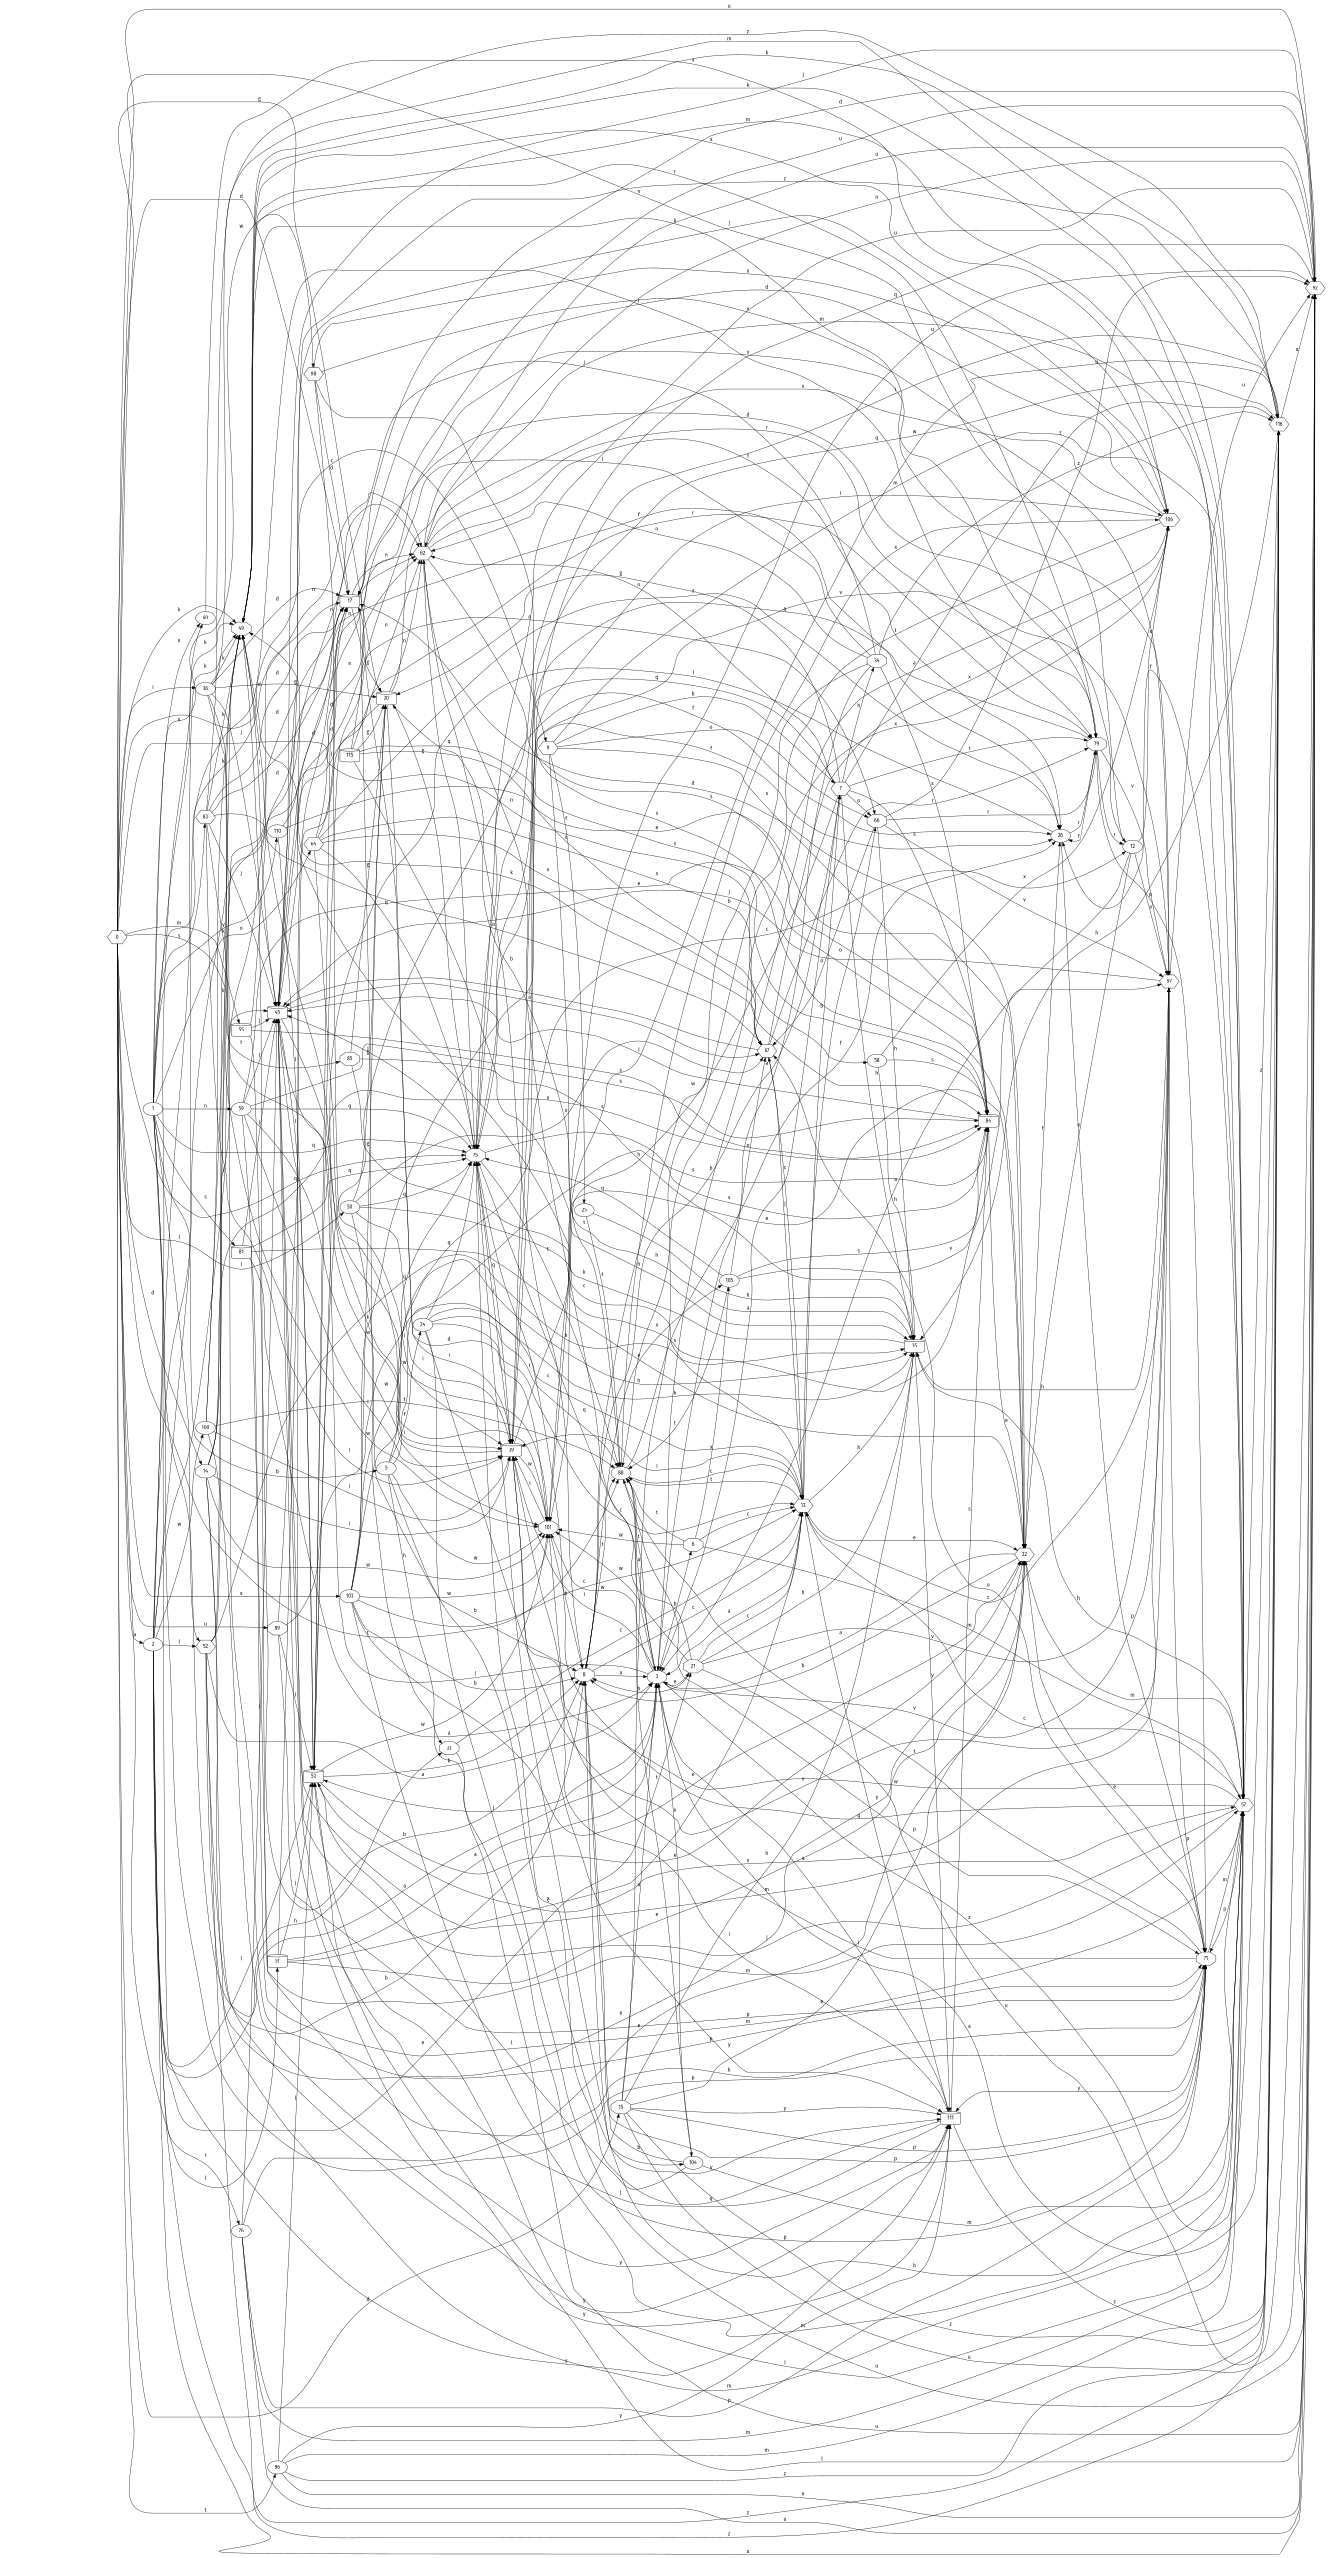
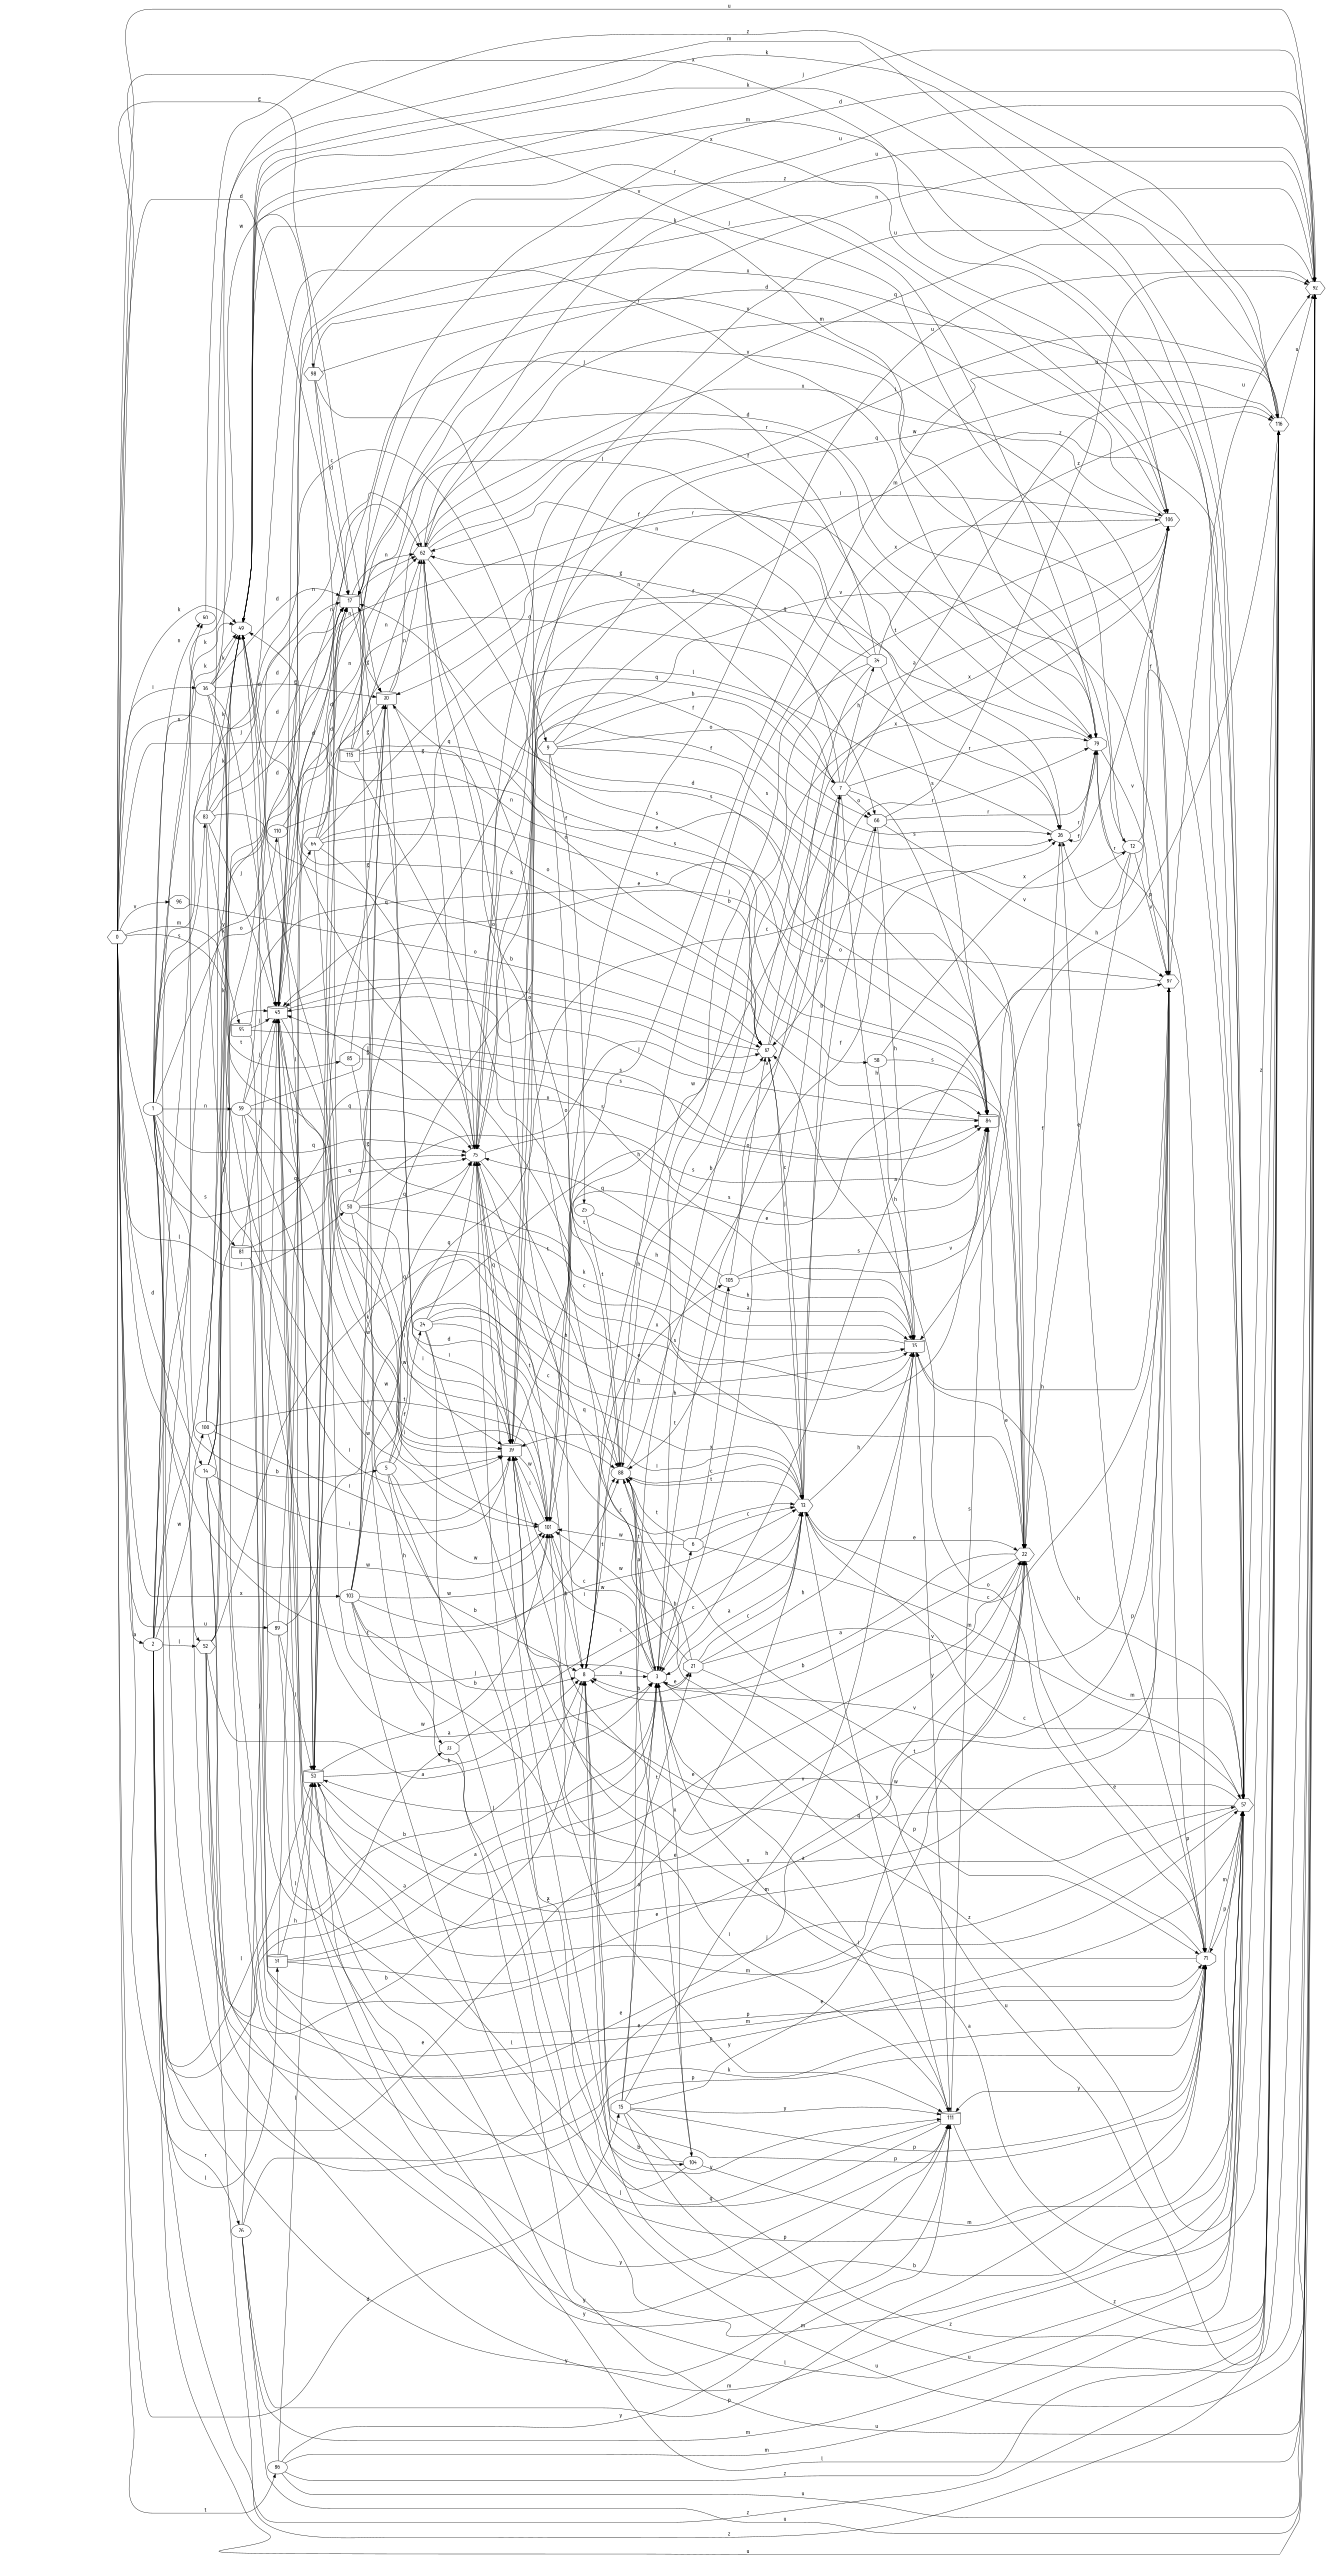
edge "79" -> "12": reversed
node "96": added
